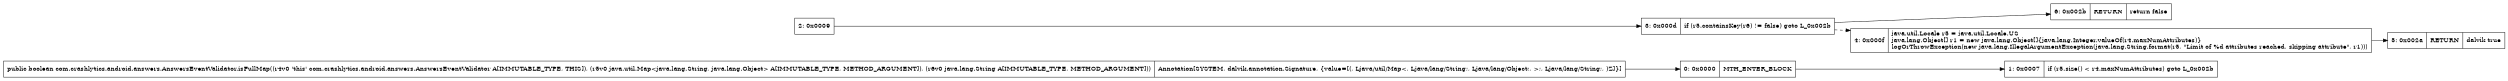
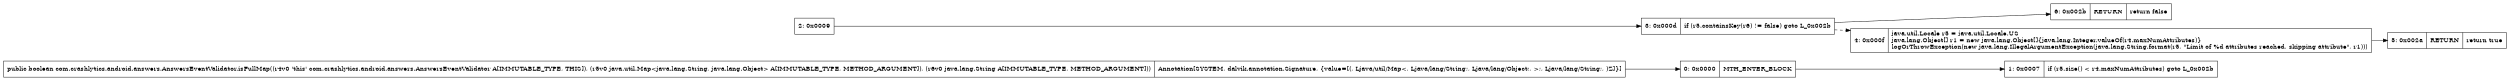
node "5: 0x002a": text "dalvik true" -> "return true"
